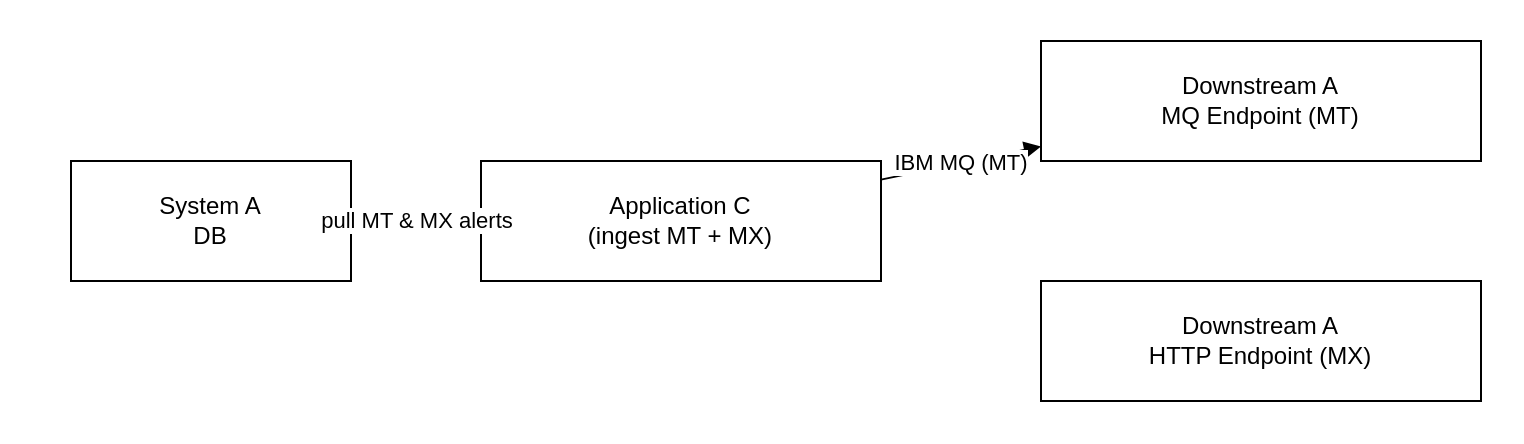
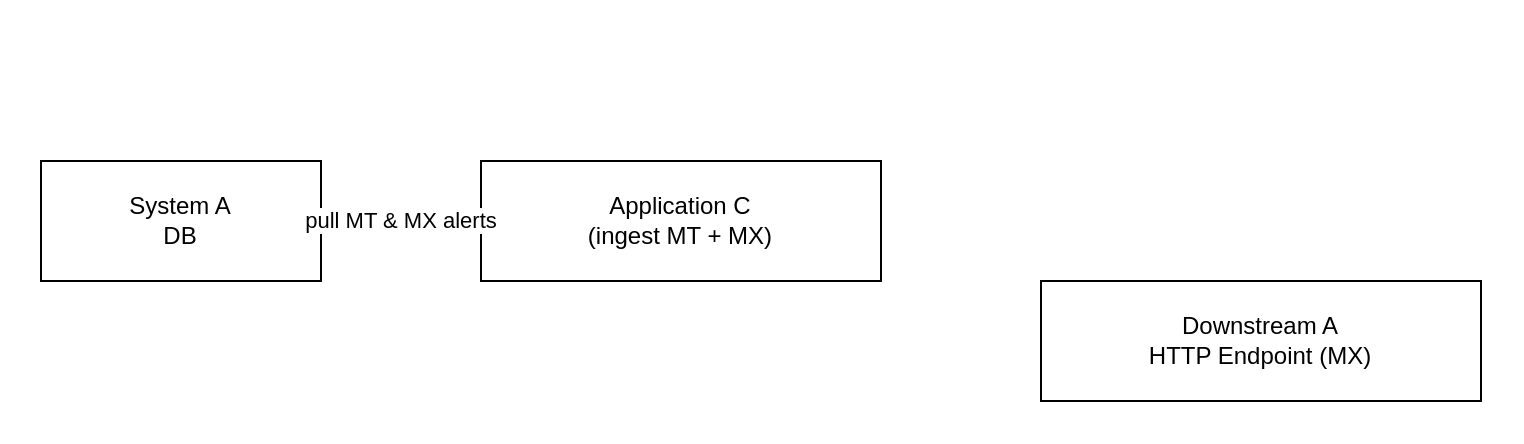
node "Downstream A MQ Endpoint (MT)": removed
edge "Application C (ingest MT + MX)" -> "Downstream A MQ Endpoint (MT)": removed, label "IBM MQ (MT)"
node "System A DB": moved (211, 221) -> (181, 221)
